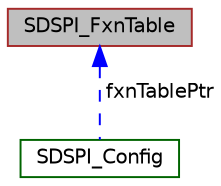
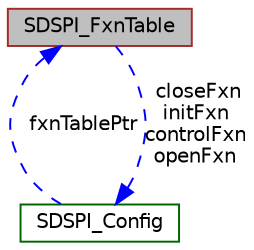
edge "SDSPI_FxnTable" -> "SDSPI_Config": added, label "closeFxn initFxn controlFxn openFxn"
